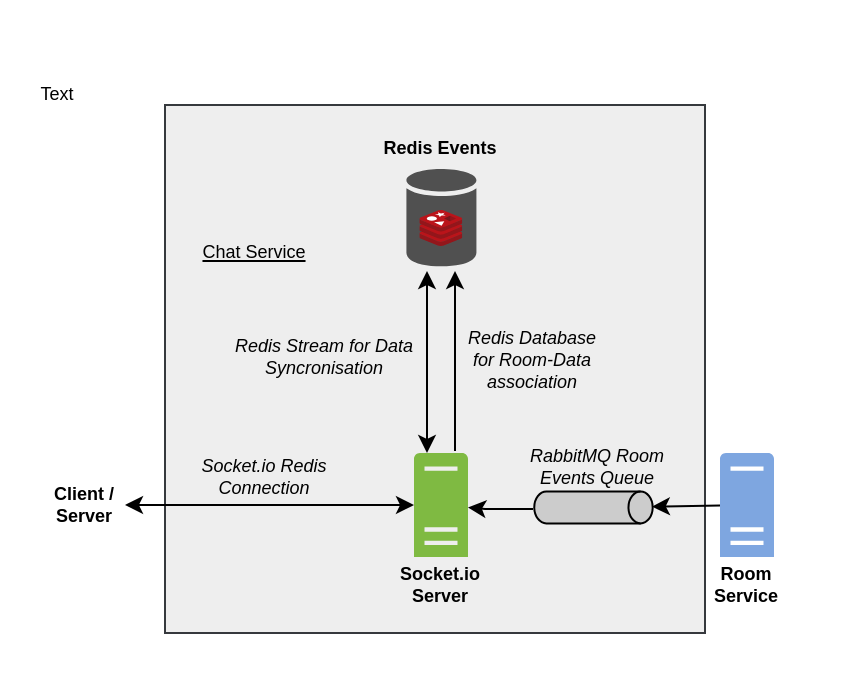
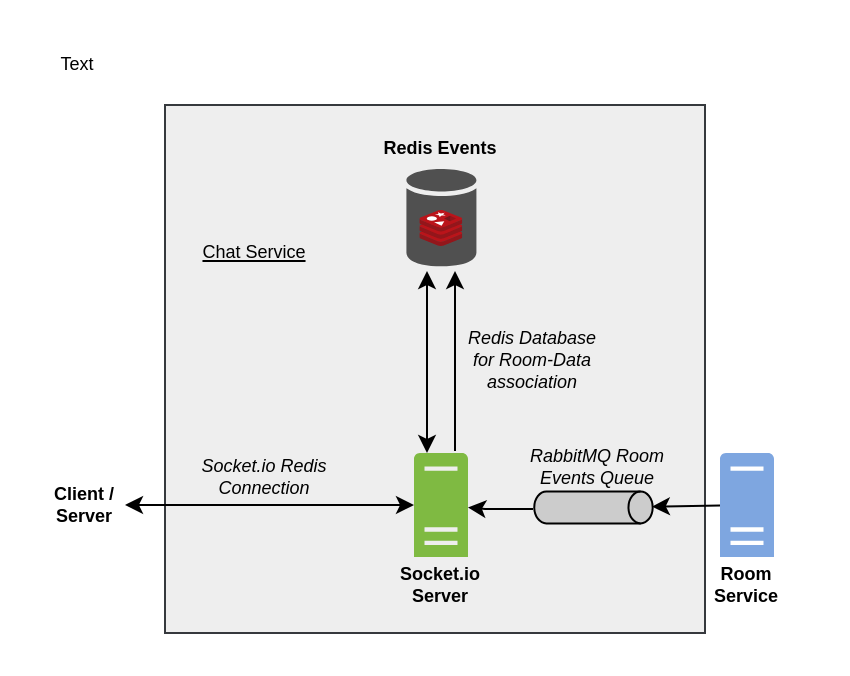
node "Text": moved (57, 94) -> (77, 64)
node "Redis Stream for Data Syncronisation": removed
